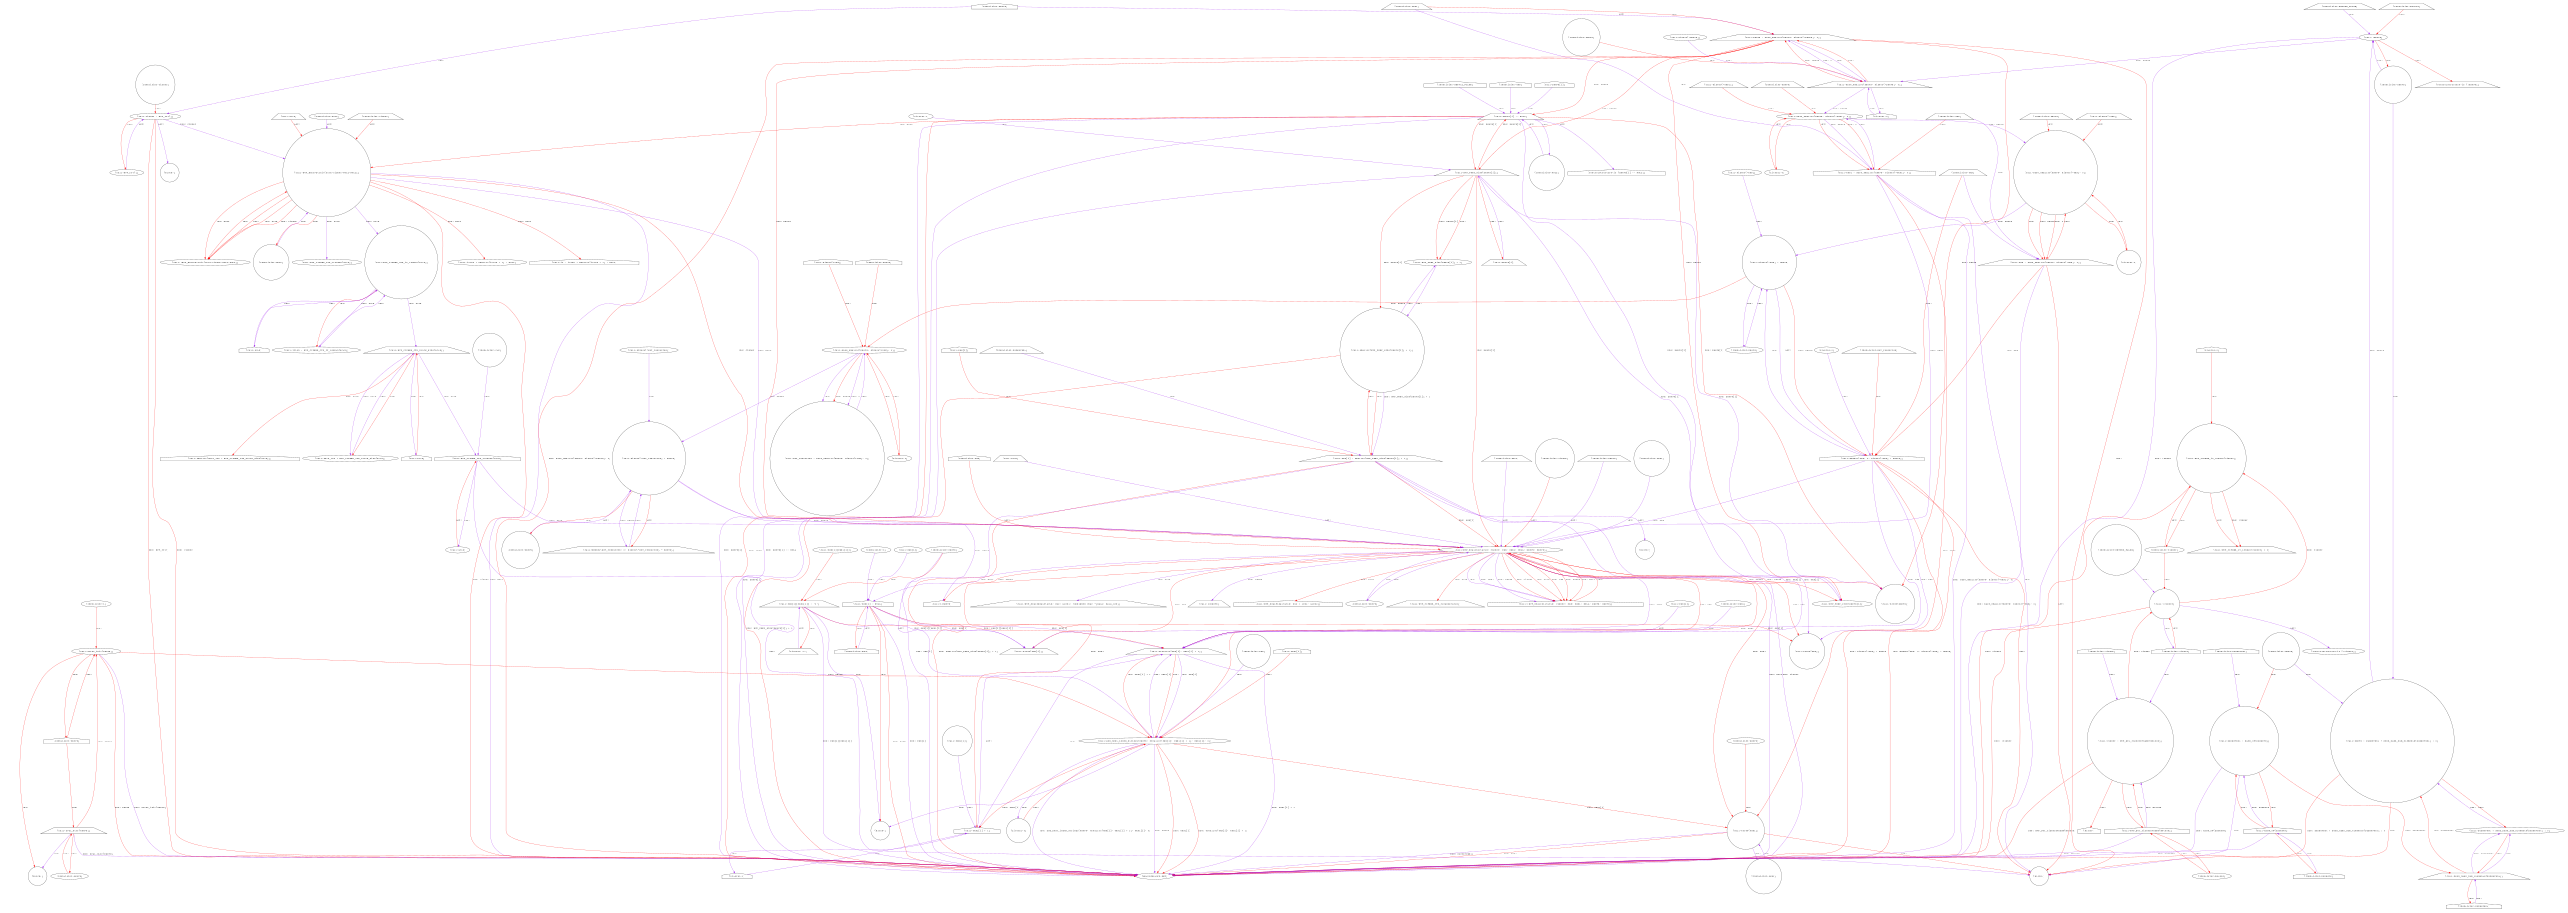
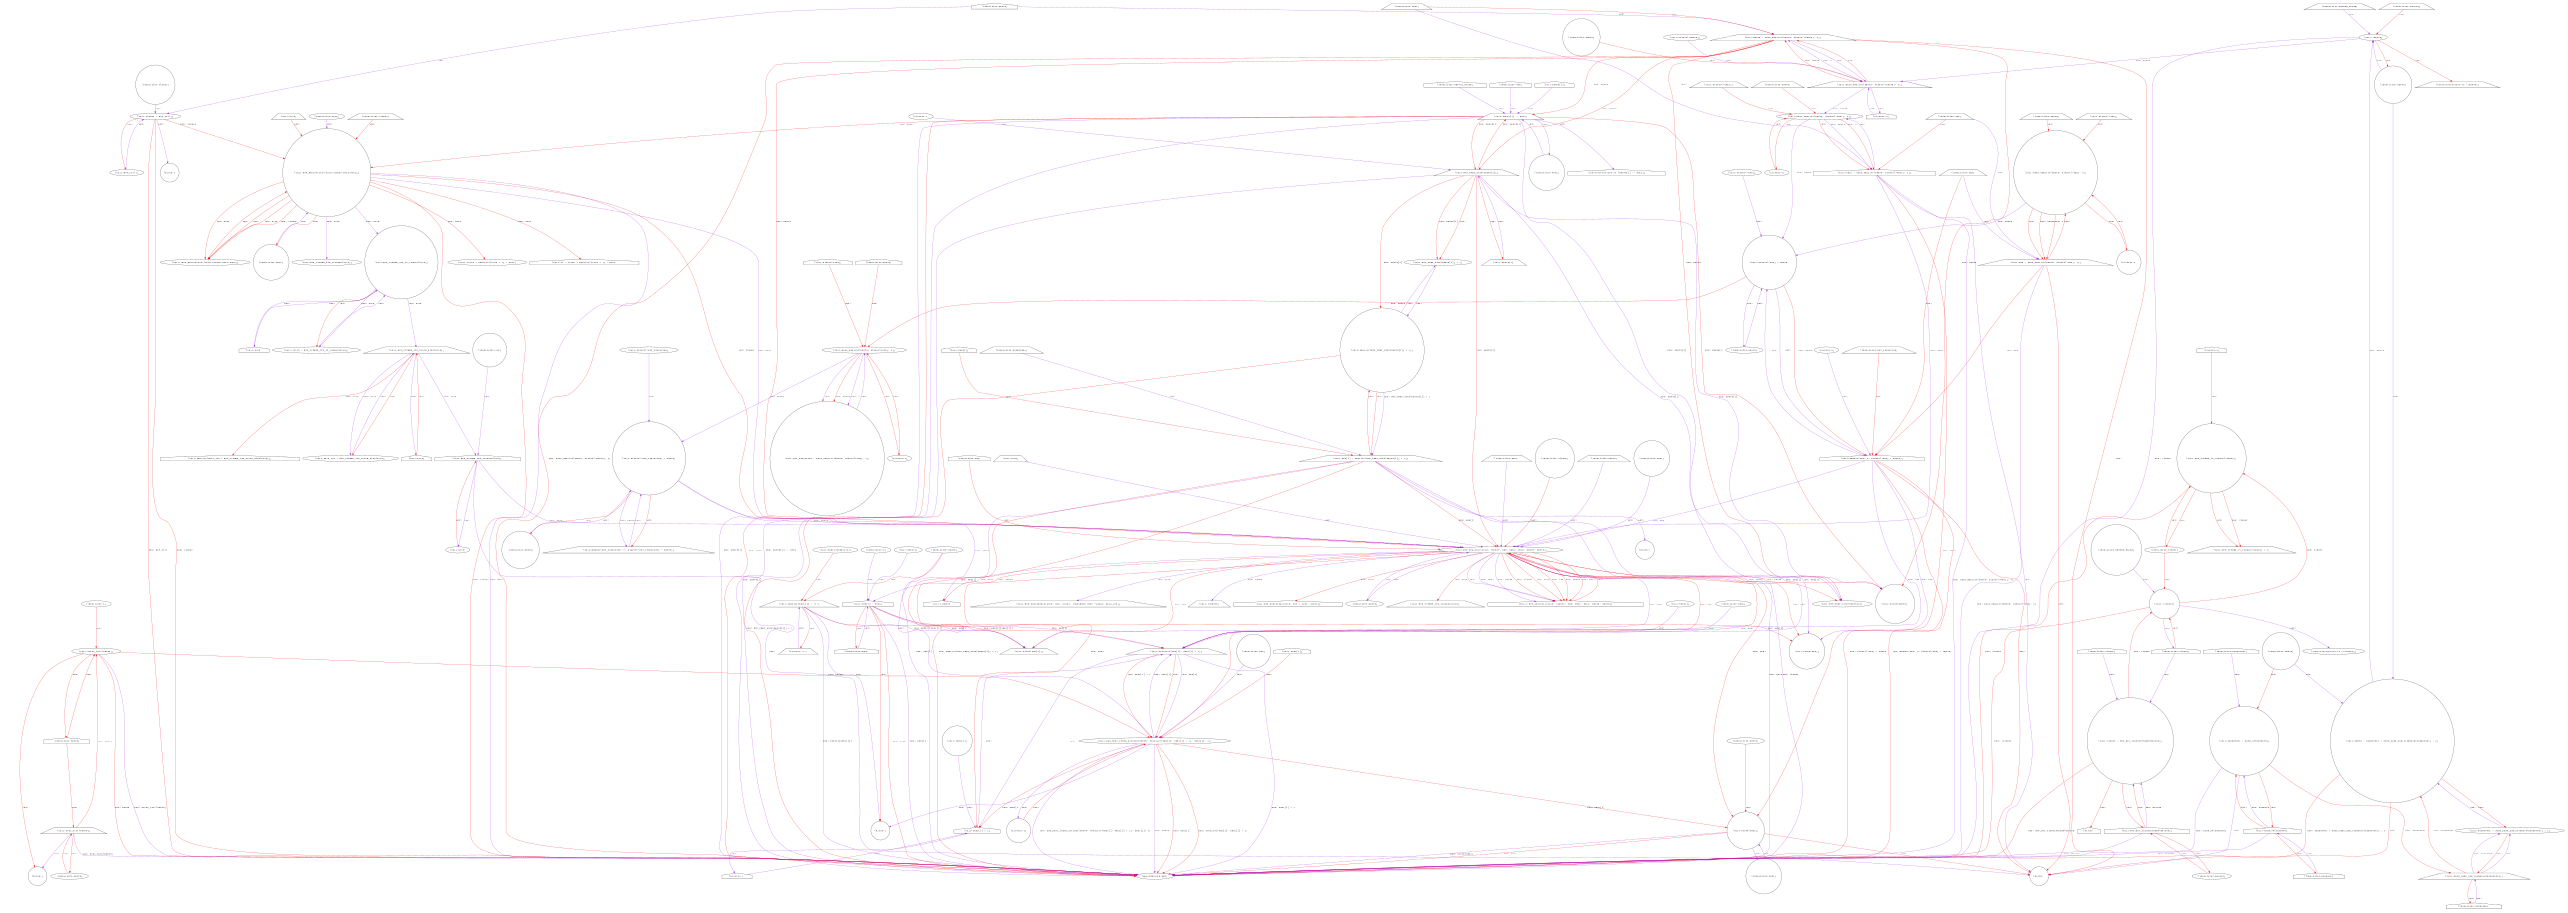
edge "(Call,safe_emalloc(nkeys, sizeof(*eksl), 0))" -> "(Call,safe_emalloc(nkeys, sizeof(*eks), 0))": now "(Call,safe_emalloc(nkeys, sizeof(*eksl), 0))" -> "(Call,sizeof(*eks) * nkeys)"
edge "(Call,cipher = EVP_rc4())" -> "(Call,EVP_EncryptInit(&ctx,cipher,NULL,NULL))": color purple -> red
edge "(Call,eks[i] = emalloc(EVP_PKEY_size(pkeys[i]) + 1))" -> "(Call,efree(eks[i]))": added, label "DDG: eks[i]"
